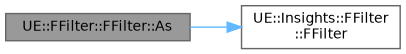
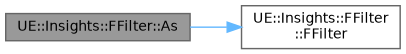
node "UE::FFilter::FFilter::As": label "UE::FFilter::FFilter::As" -> "UE::Insights::FFilter::As"
